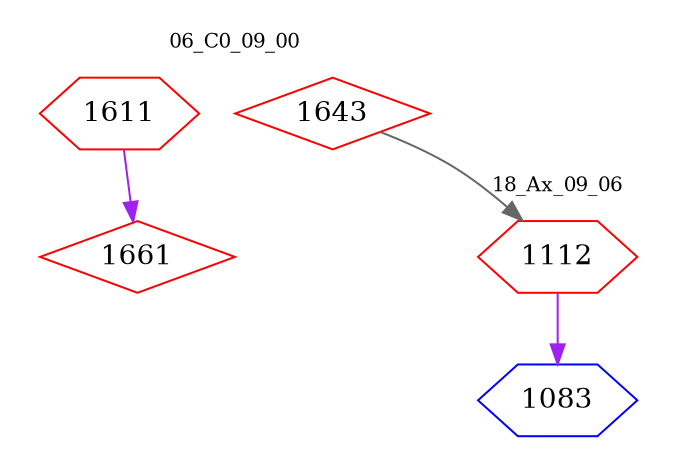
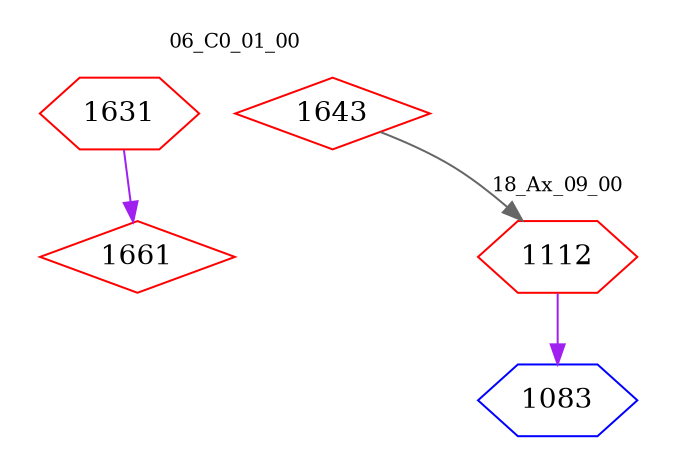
cluster "06_C0_09_00": label "06_C0_09_00" -> "06_C0_01_00"
node "1611": label "1611" -> "1631"
cluster "18_Ax_09_06": label "18_Ax_09_06" -> "18_Ax_09_00"
